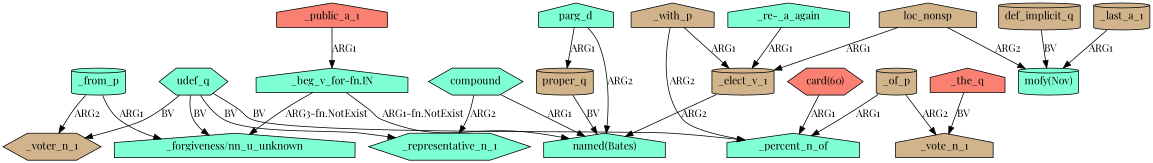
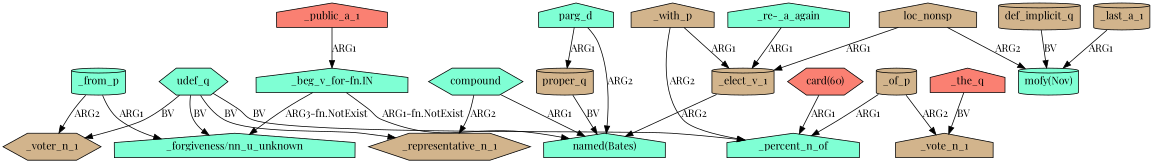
node "_representative_n_1": fillcolor aquamarine -> tan
